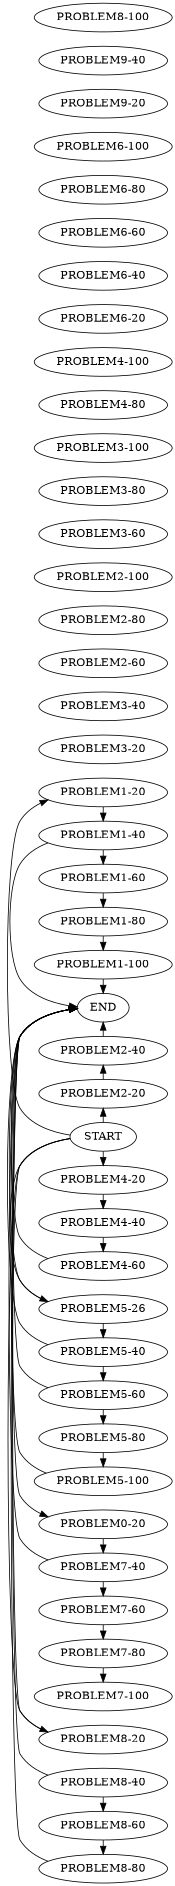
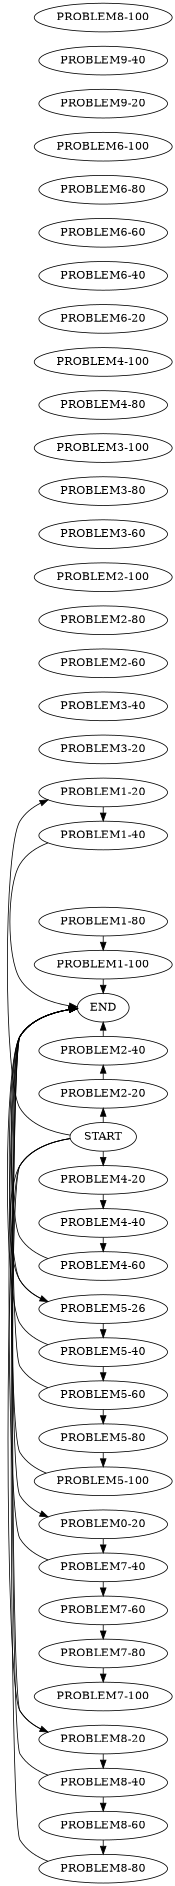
node "PROBLEM1-60": removed
edge "PROBLEM8-20" -> "PROBLEM8-40": added
